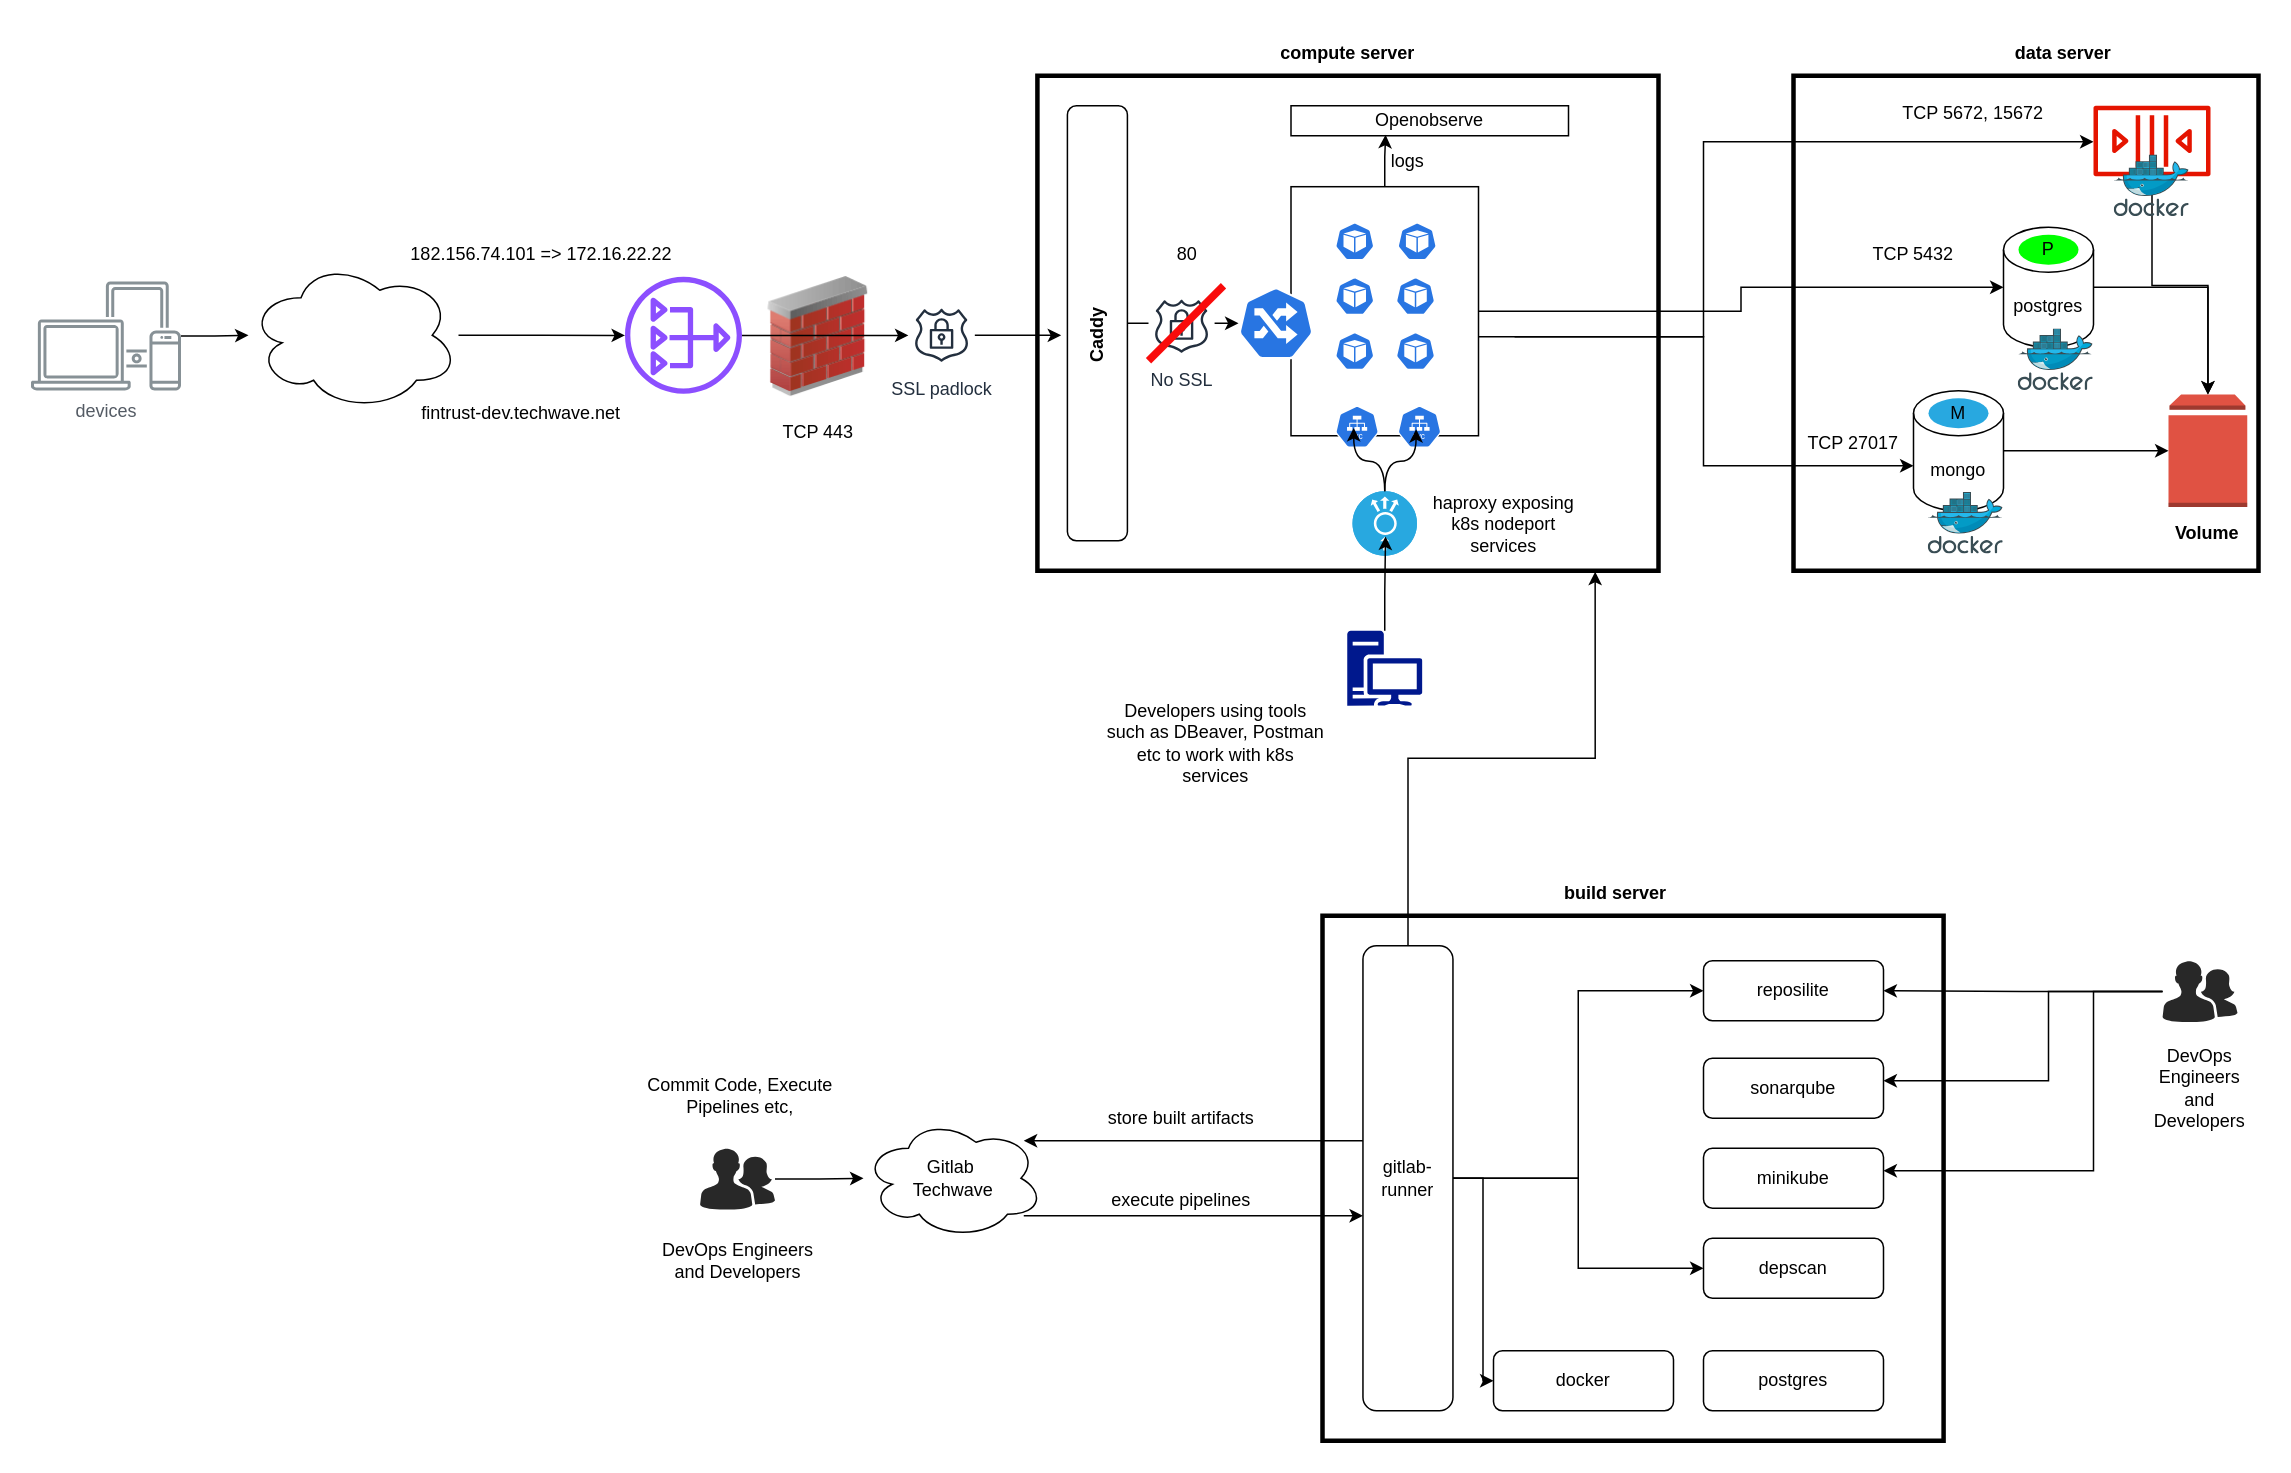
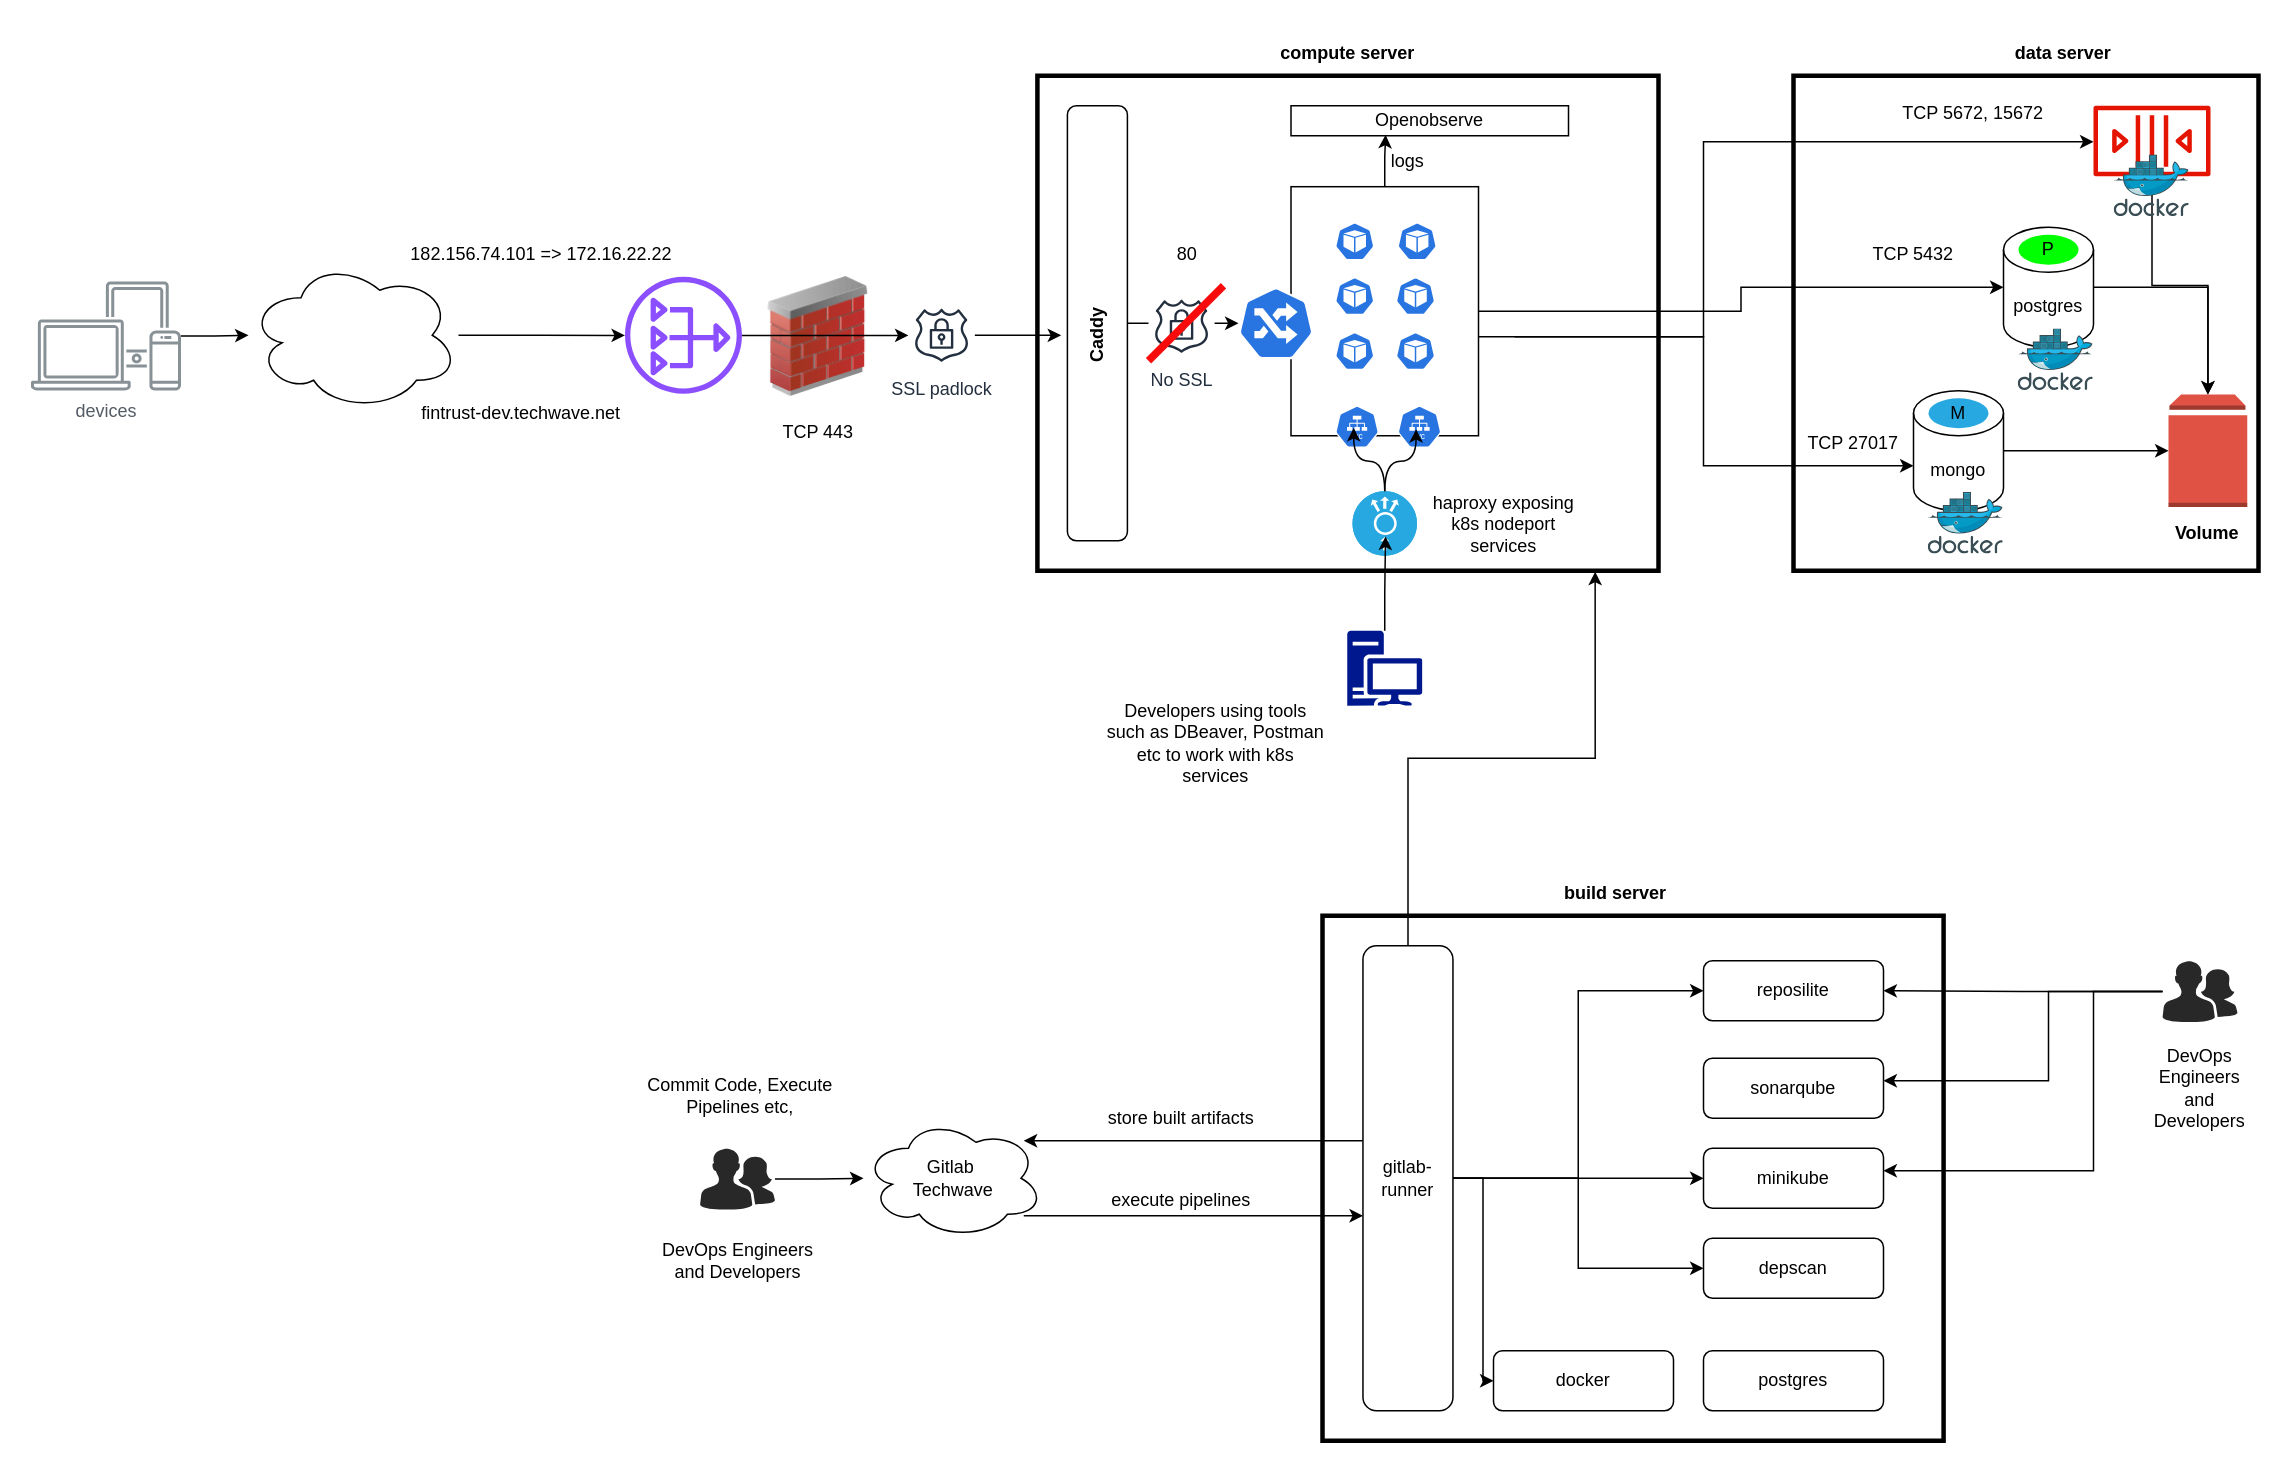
edge "gitlab-runner" -> "minikube": added
